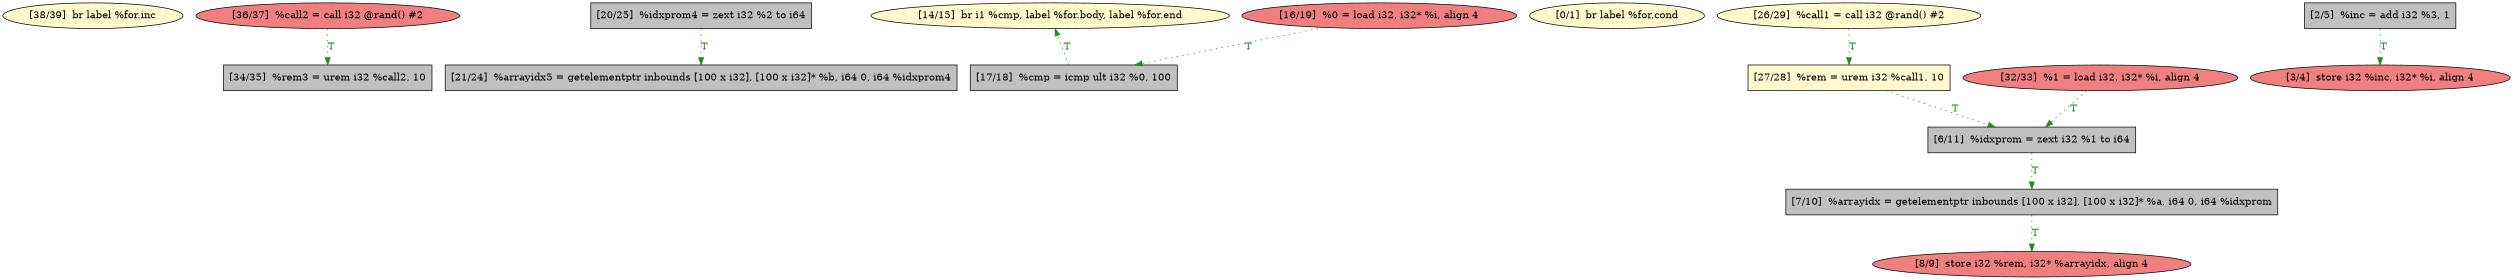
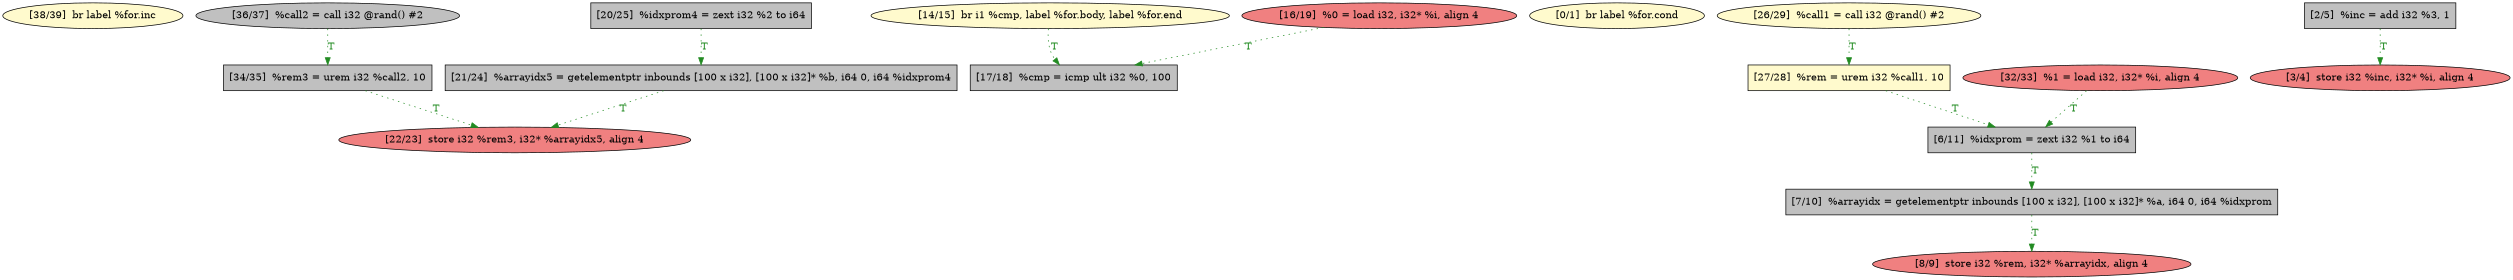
node "[36/37]  %call2 = call i32 @rand() #2": fillcolor lightcoral -> grey
edge "[17/18]  %cmp = icmp ult i32 %0, 100" -> "[14/15]  br i1 %cmp, label %for.body, label %for.end": reversed
node "[22/23]  store i32 %rem3, i32* %arrayidx5, align 4": added
